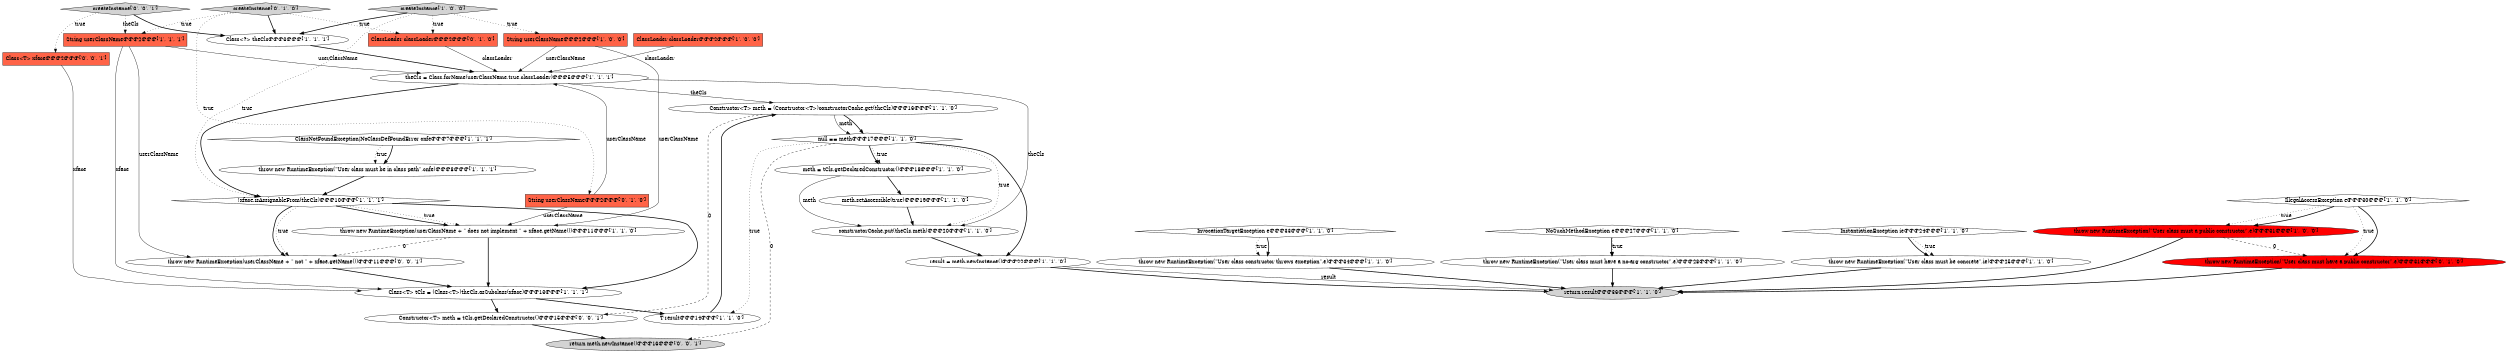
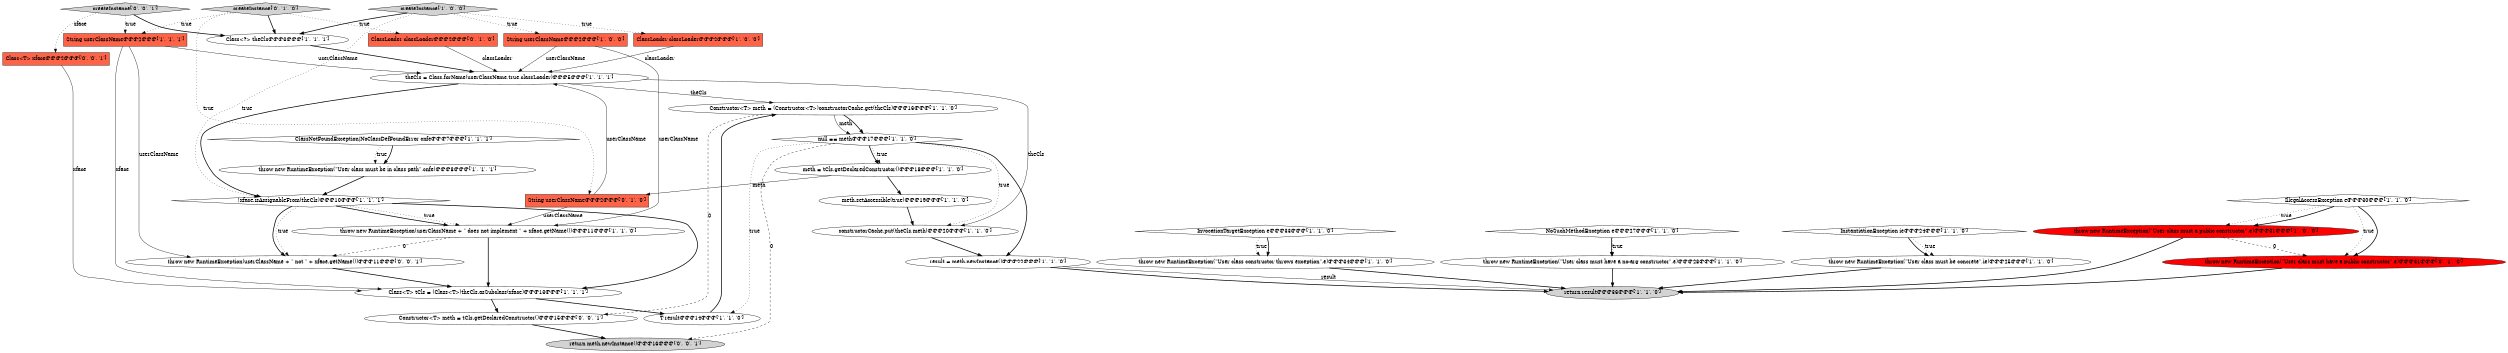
edge "createInstance['1', '0', '0']" -> "ClassLoader classLoader@@@2@@@['0', '1', '0']": now "createInstance['1', '0', '0']" -> "ClassLoader classLoader@@@2@@@['1', '0', '0']"
edge "createInstance['0', '0', '1']" -> "Class<T> xface@@@2@@@['0', '0', '1']": label "true" -> "xface"
edge "createInstance['0', '0', '1']" -> "String userClassName@@@2@@@['1', '1', '1']": label "theCls" -> "true"
edge "meth = tCls.getDeclaredConstructor()@@@18@@@['1', '1', '0']" -> "constructorCache.put(theCls,meth)@@@20@@@['1', '1', '0']": now "meth = tCls.getDeclaredConstructor()@@@18@@@['1', '1', '0']" -> "String userClassName@@@2@@@['0', '1', '0']"
